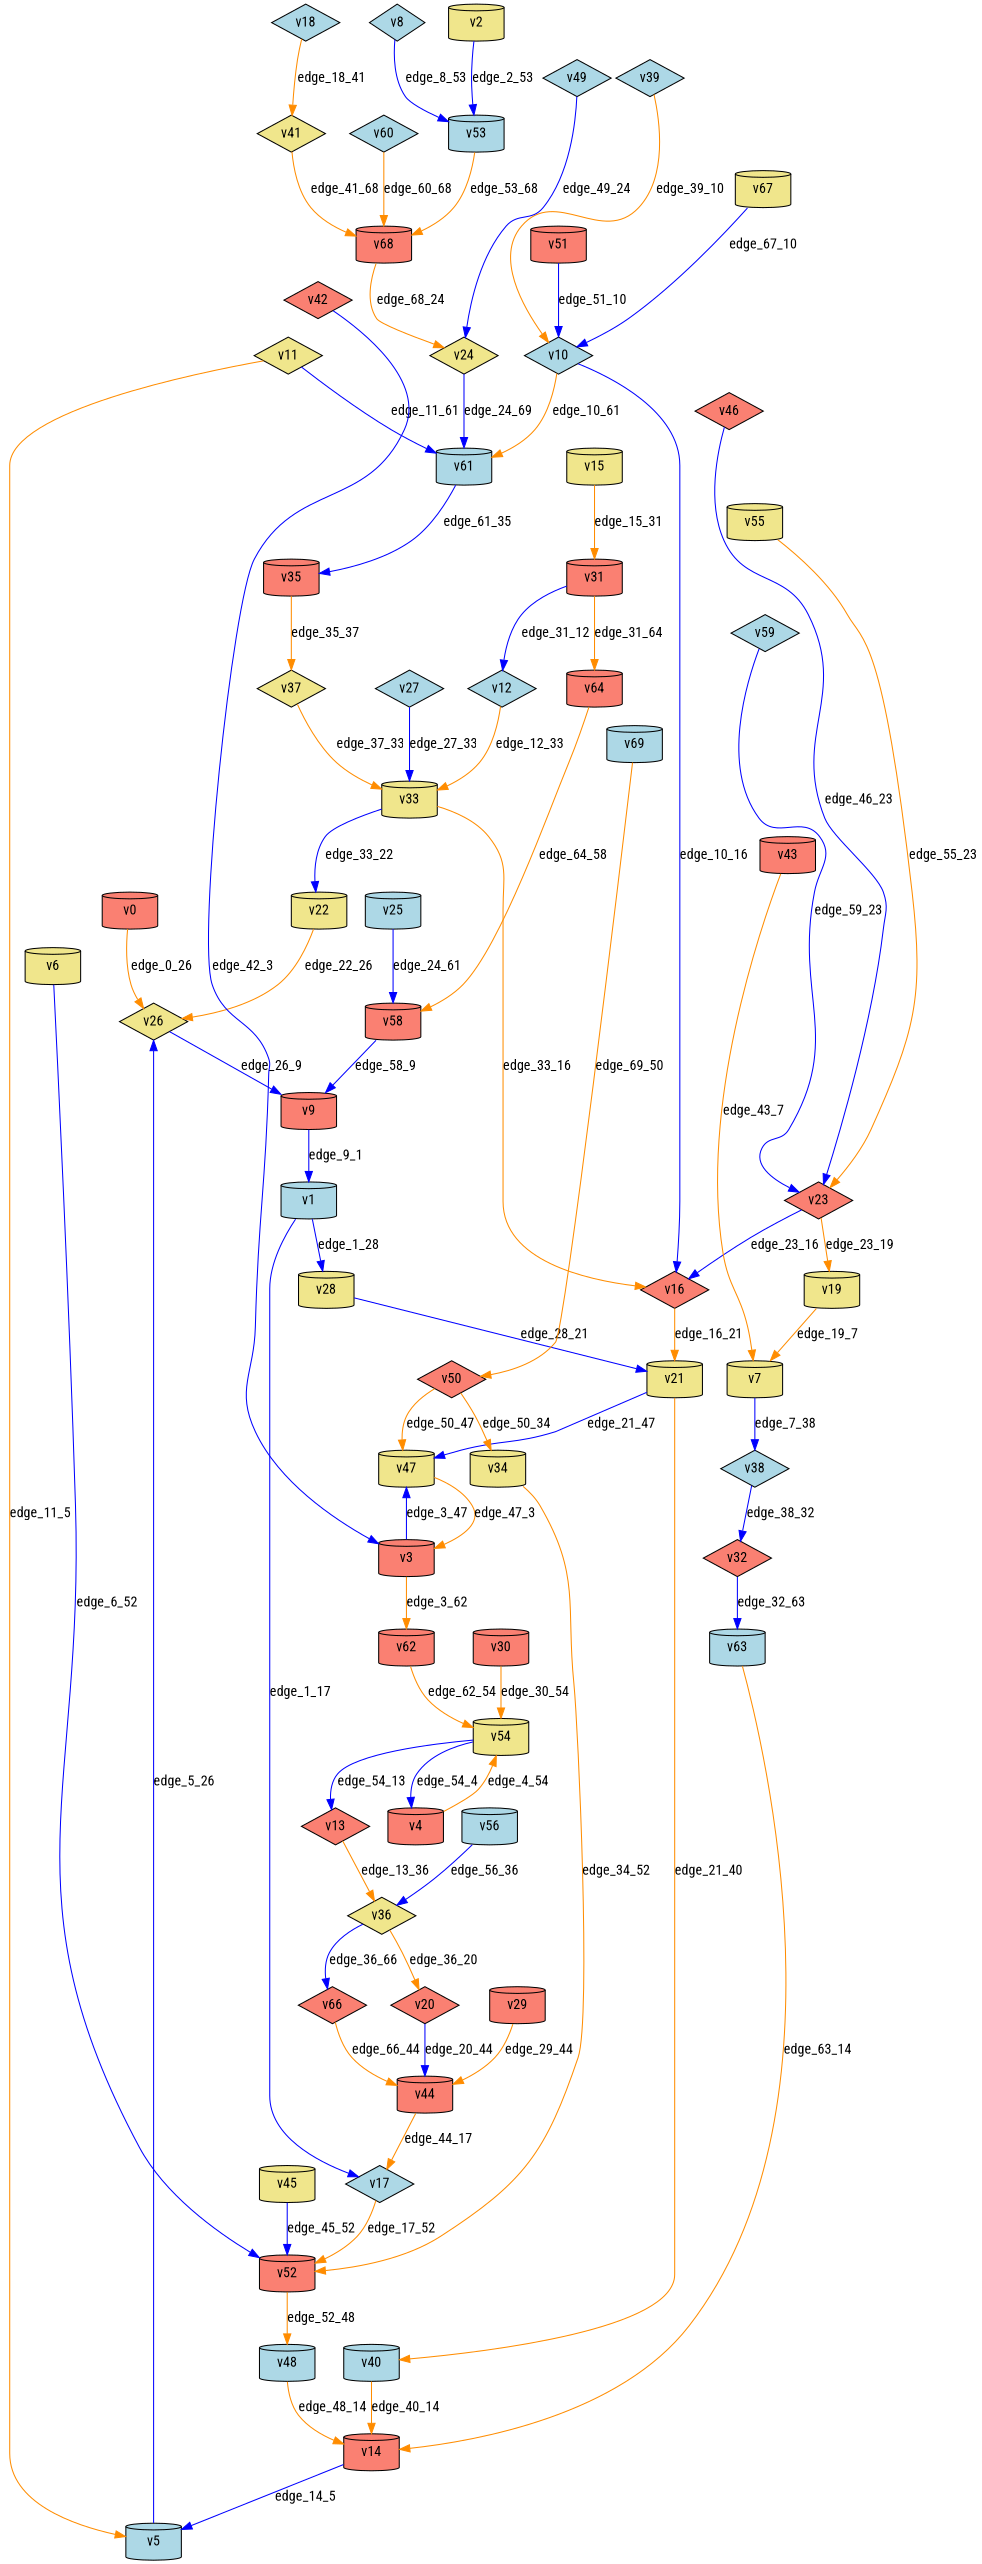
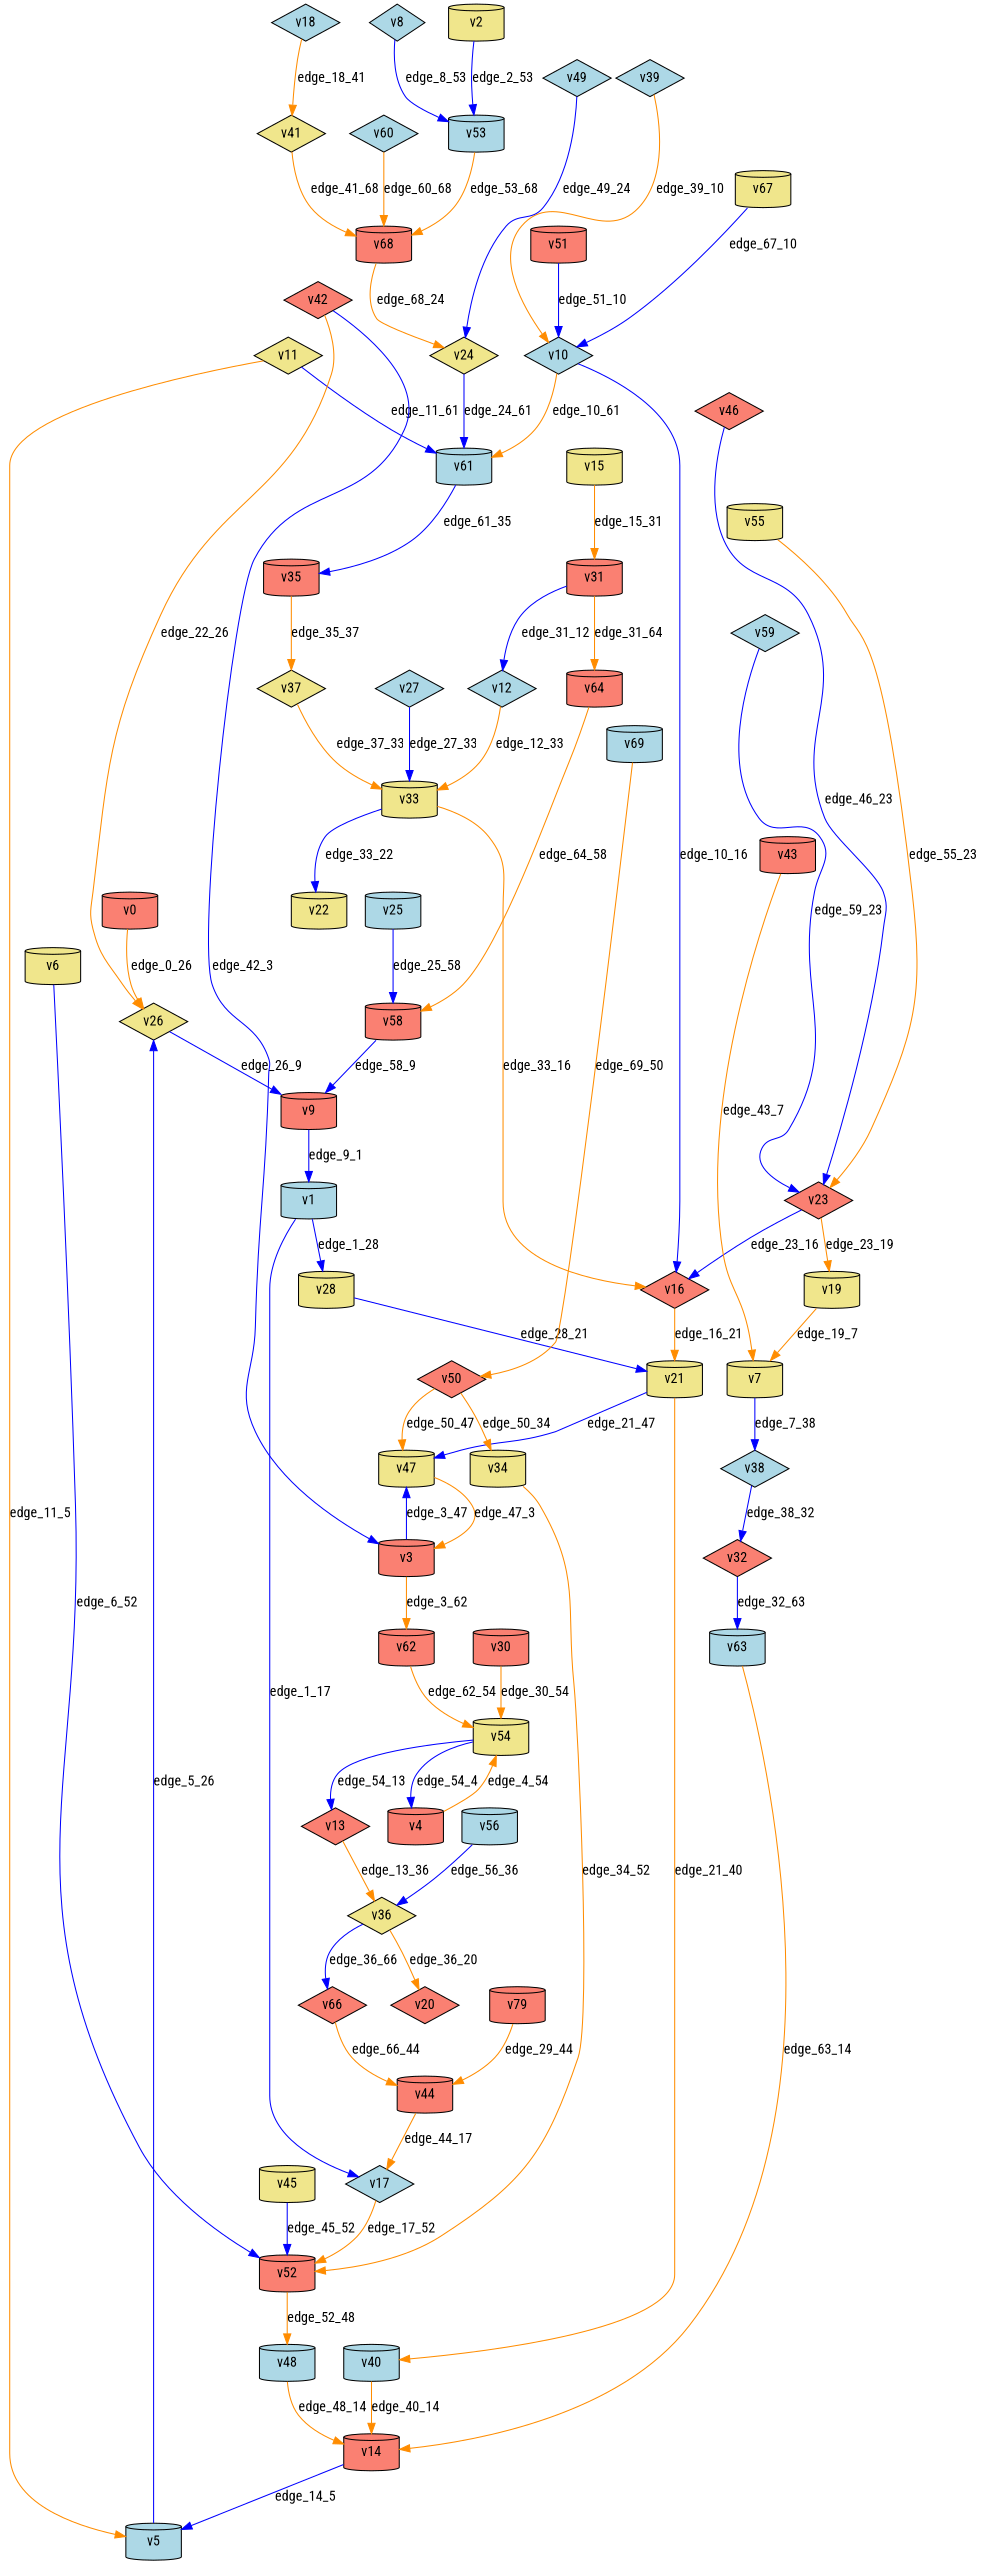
edge "v24" -> "v61": label "edge_24_69" -> "edge_24_61"
edge "v25" -> "v58": label "edge_24_61" -> "edge_25_58"
edge "v22" -> "v26": now "v42" -> "v26"
node "v29": label "v29" -> "v79"
edge "v20" -> "v44": removed, label "edge_20_44"
